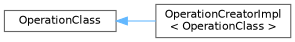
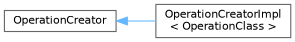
node "OperationClass": label "OperationClass" -> "OperationCreator"
